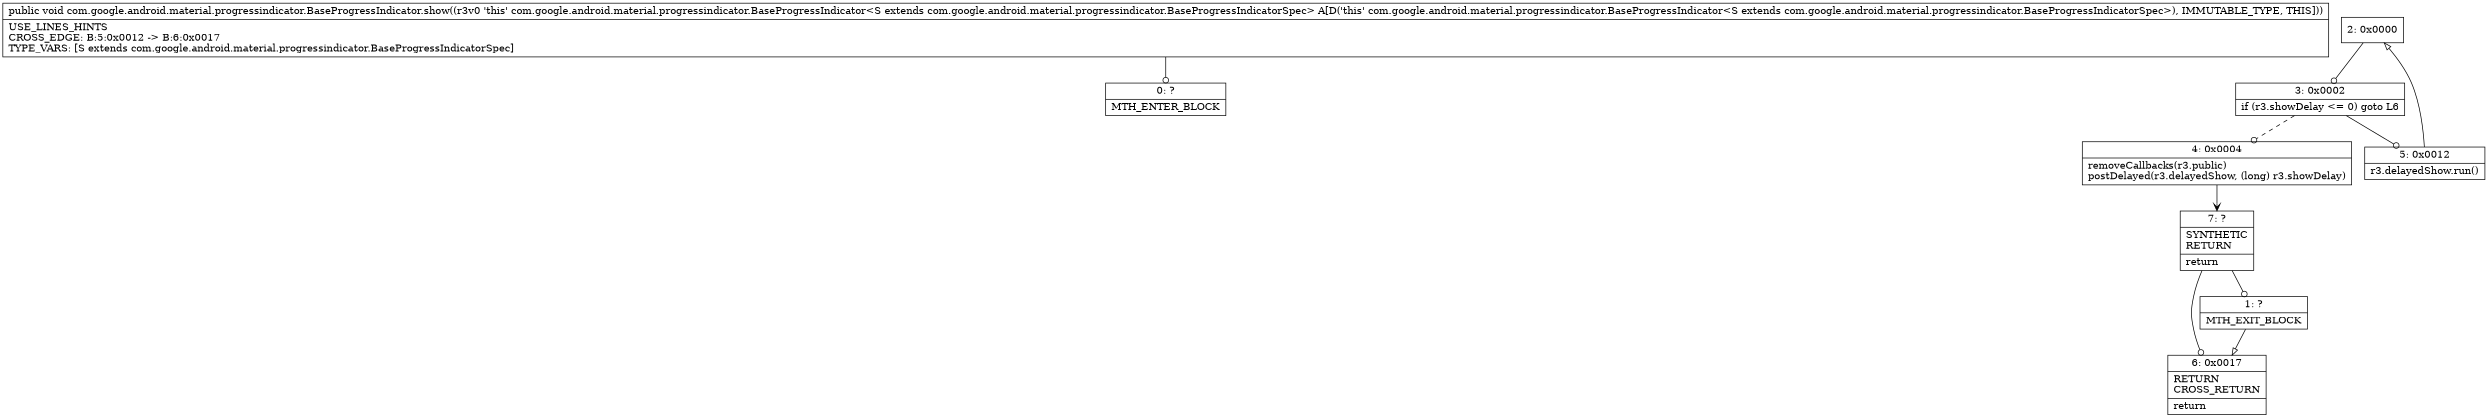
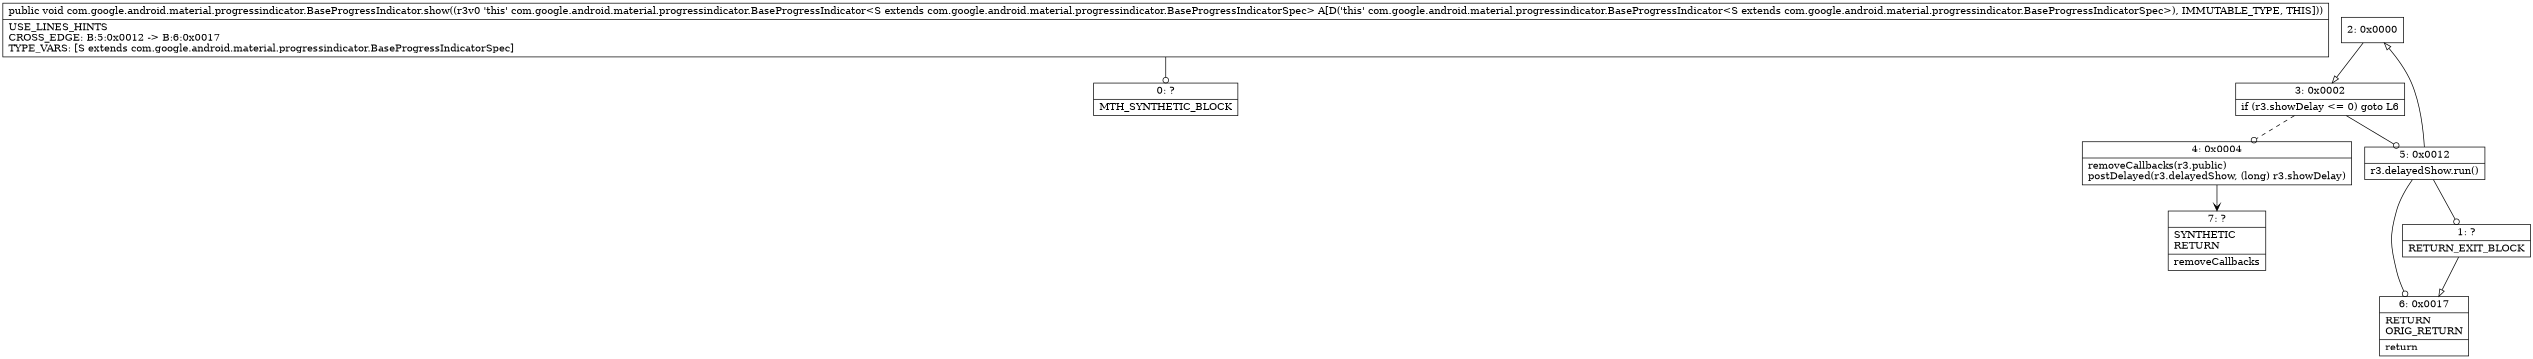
edge "2: 0x0000" -> "3: 0x0002": arrowhead odot -> onormal
node "0: ?": text "MTH_ENTER_BLOCK" -> "MTH_SYNTHETIC_BLOCK"
node "7: ?": text "return" -> "removeCallbacks"
edge "7: ?" -> "1: ?": now "5: 0x0012" -> "1: ?"
edge "7: ?" -> "6: 0x0017": now "5: 0x0012" -> "6: 0x0017"
node "1: ?": text "MTH_EXIT_BLOCK" -> "RETURN_EXIT_BLOCK"
node "6: 0x0017": text "CROSS_RETURN" -> "ORIG_RETURN"
